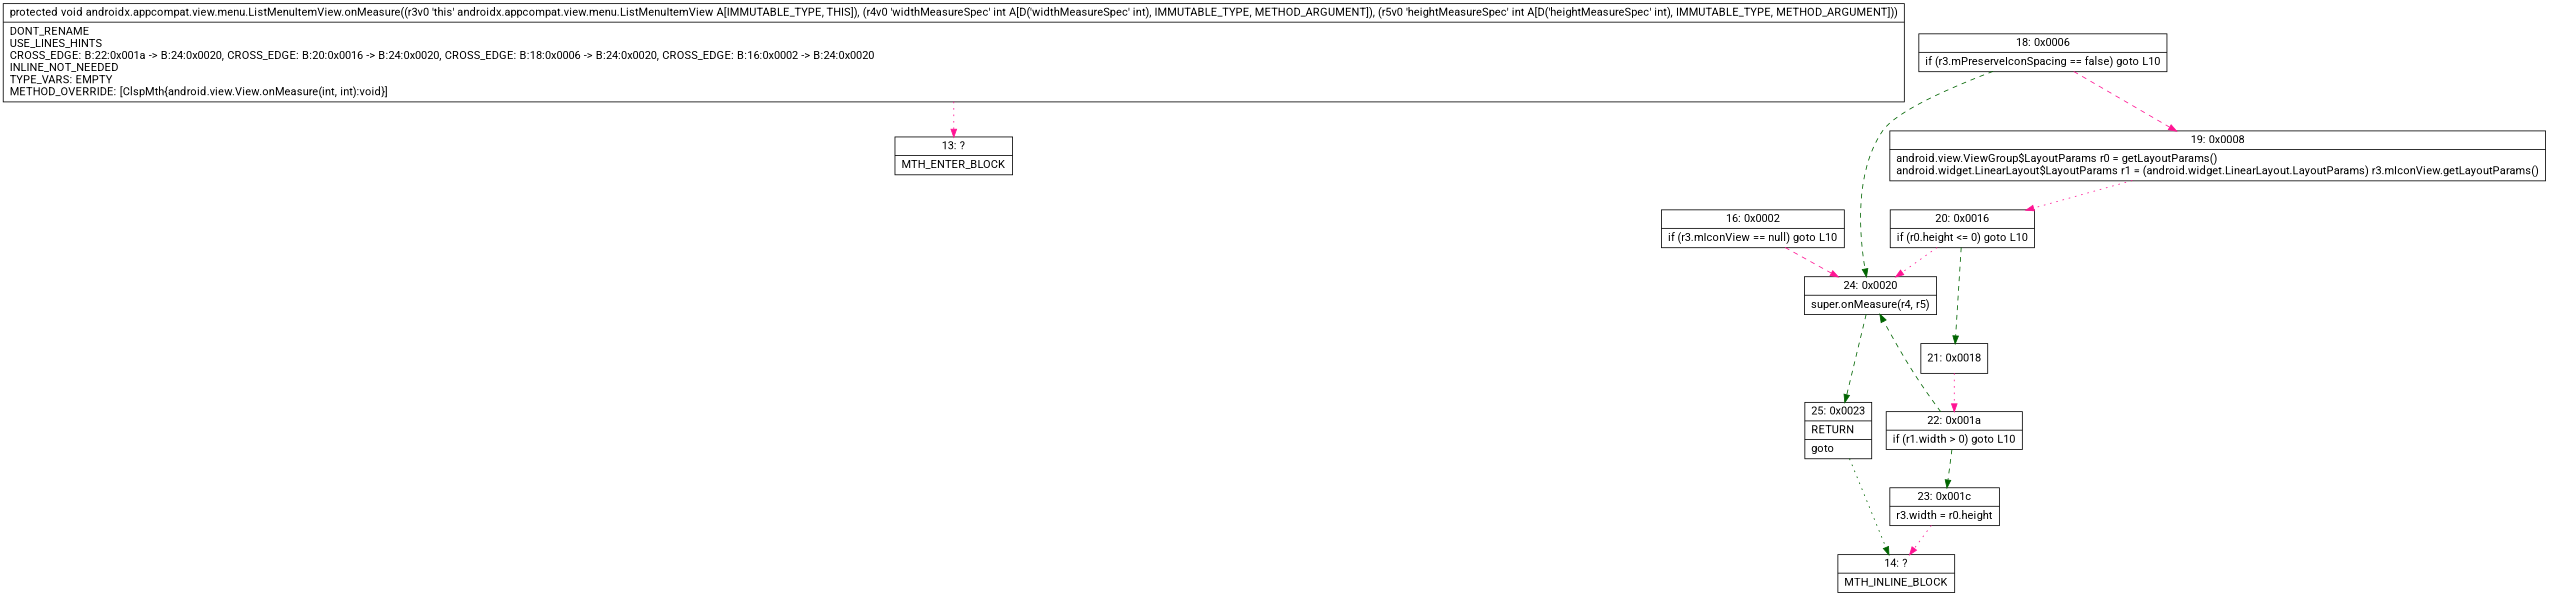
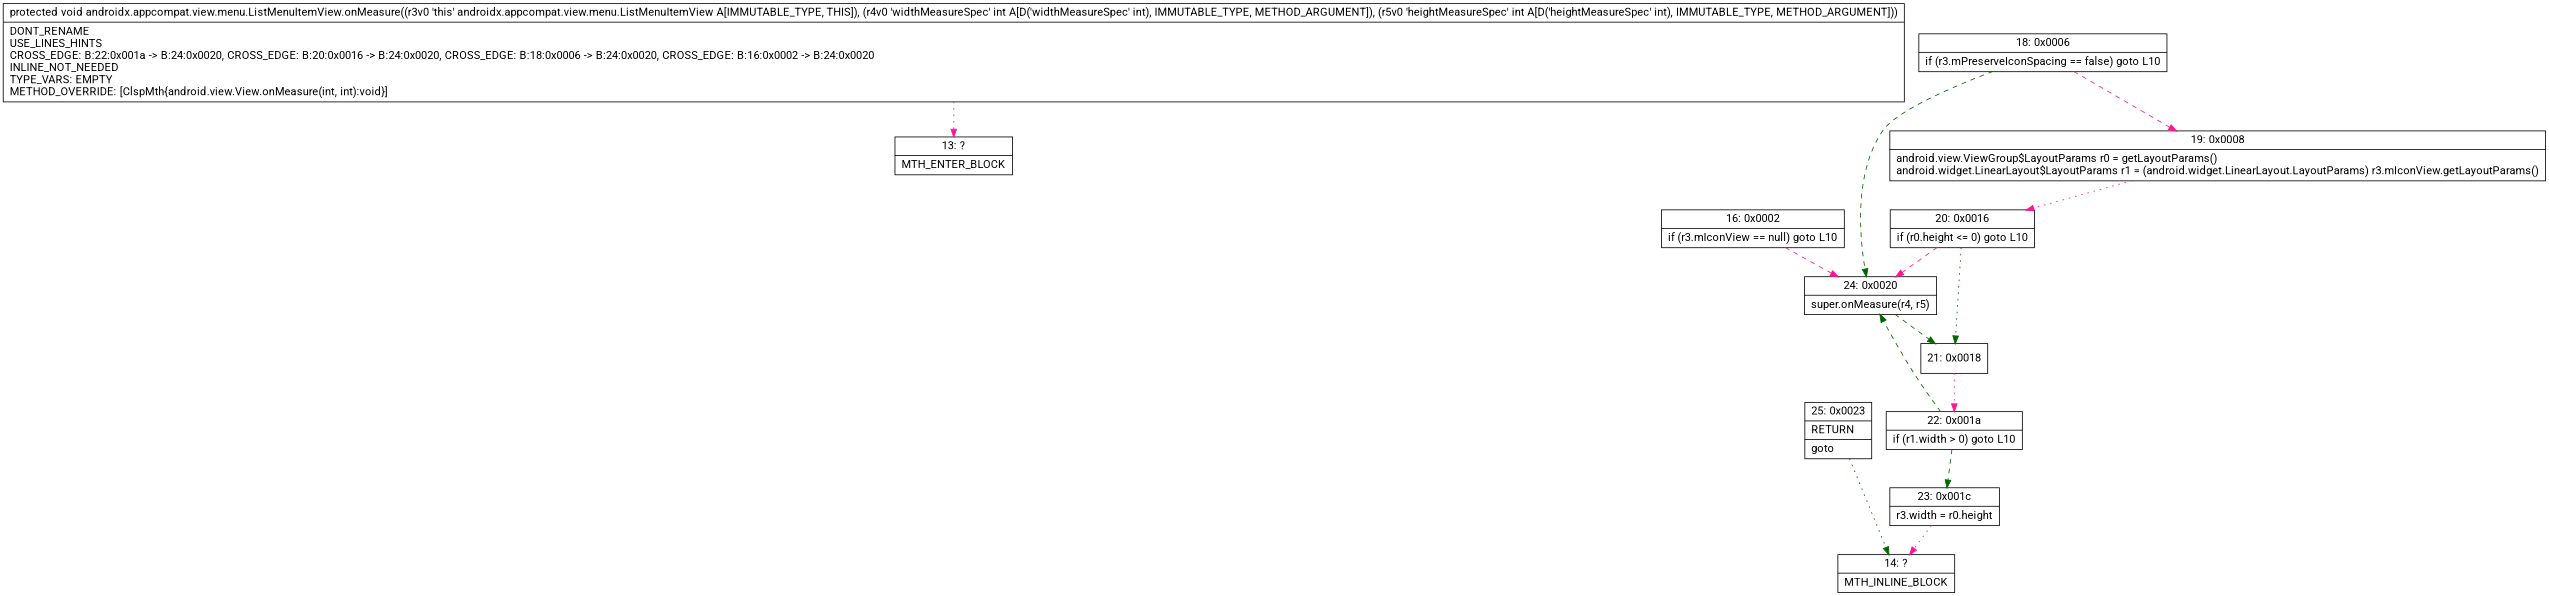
edge "20: 0x0016" -> "24: 0x0020": style dotted -> dashed
edge "20: 0x0016" -> "21: 0x0018": style dashed -> dotted
edge "24: 0x0020" -> "25: 0x0023": now "24: 0x0020" -> "21: 0x0018"
